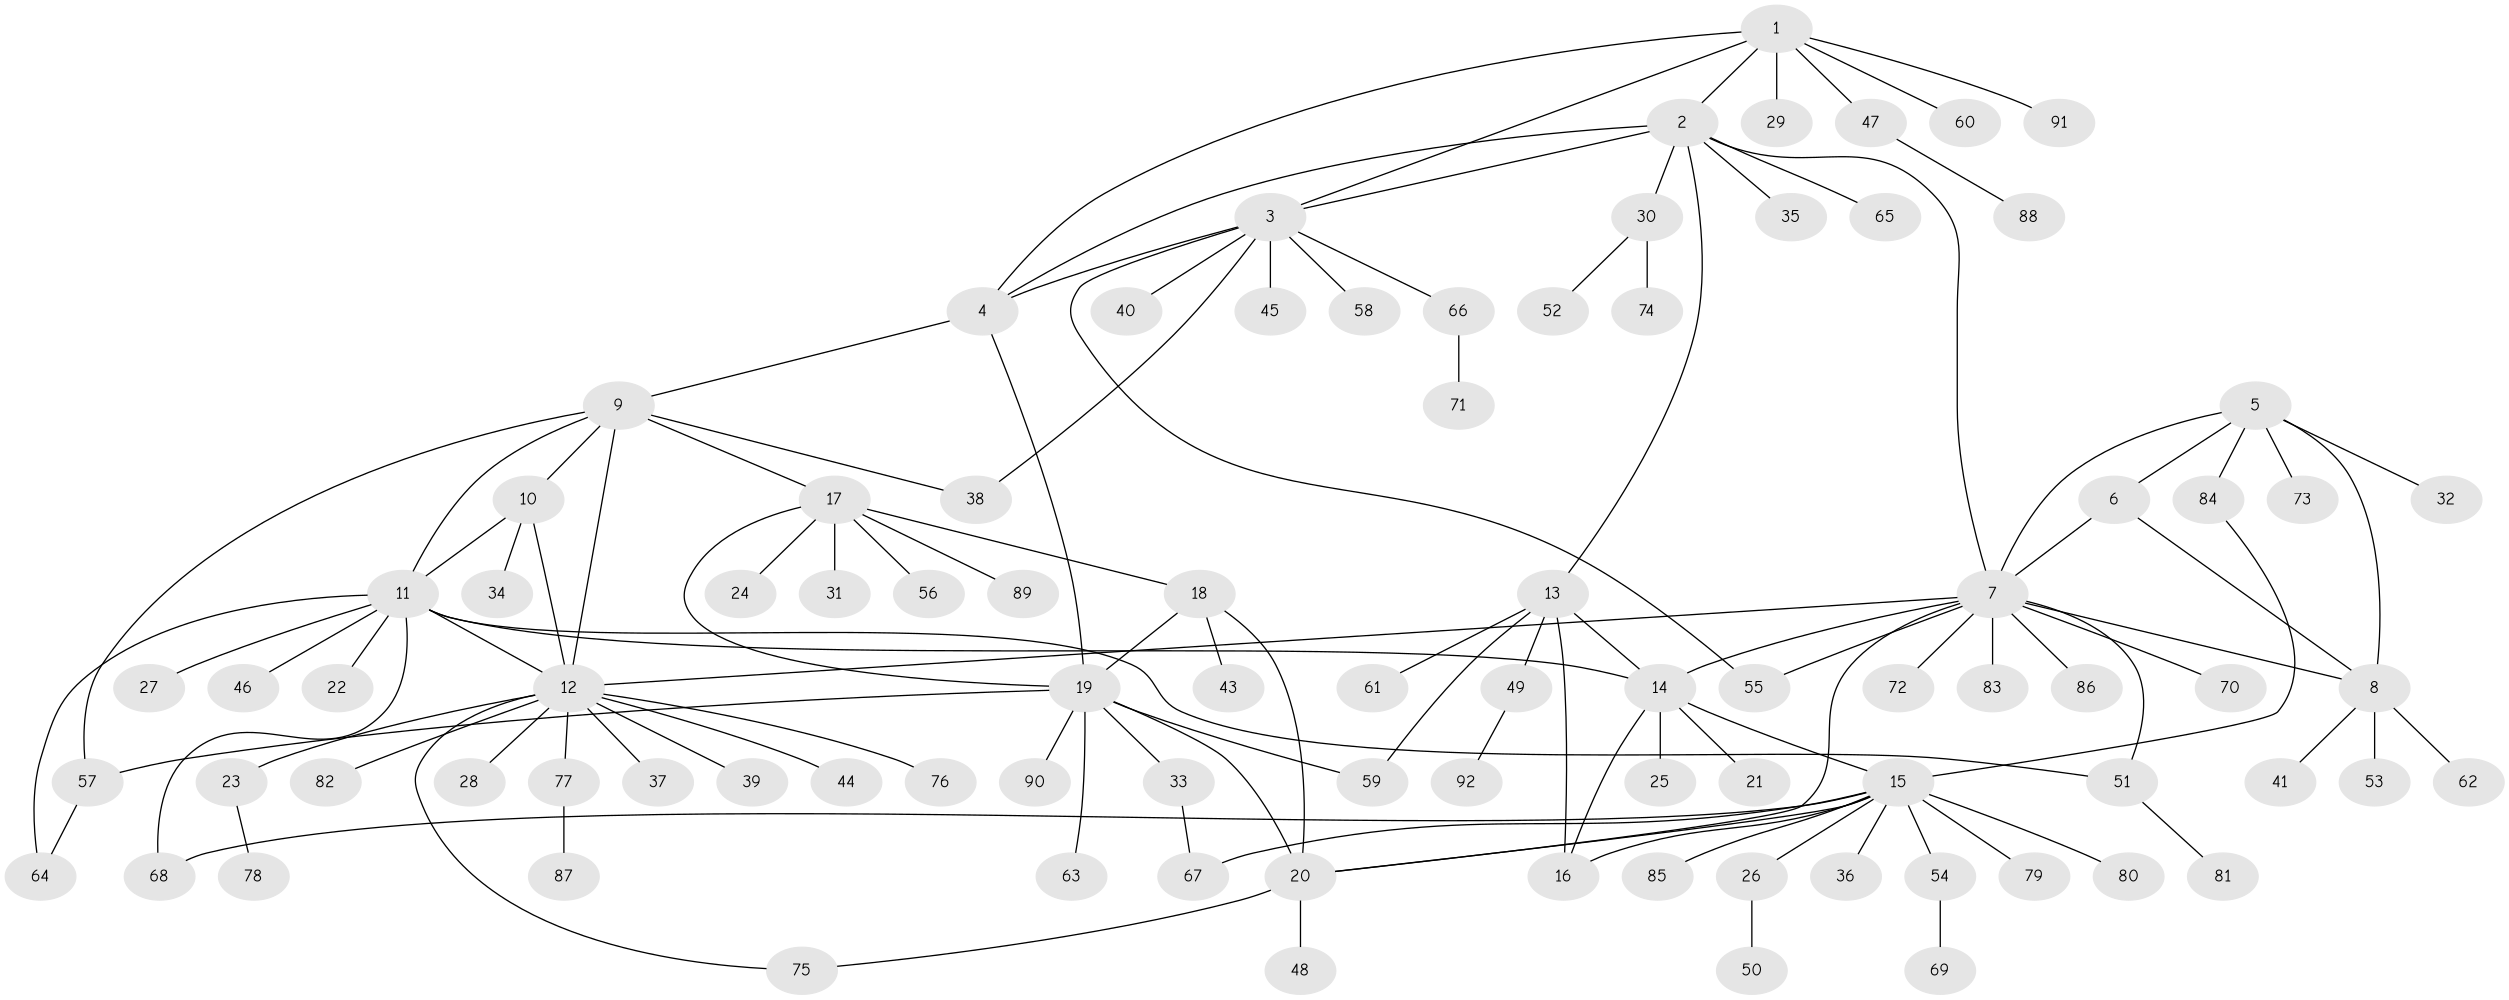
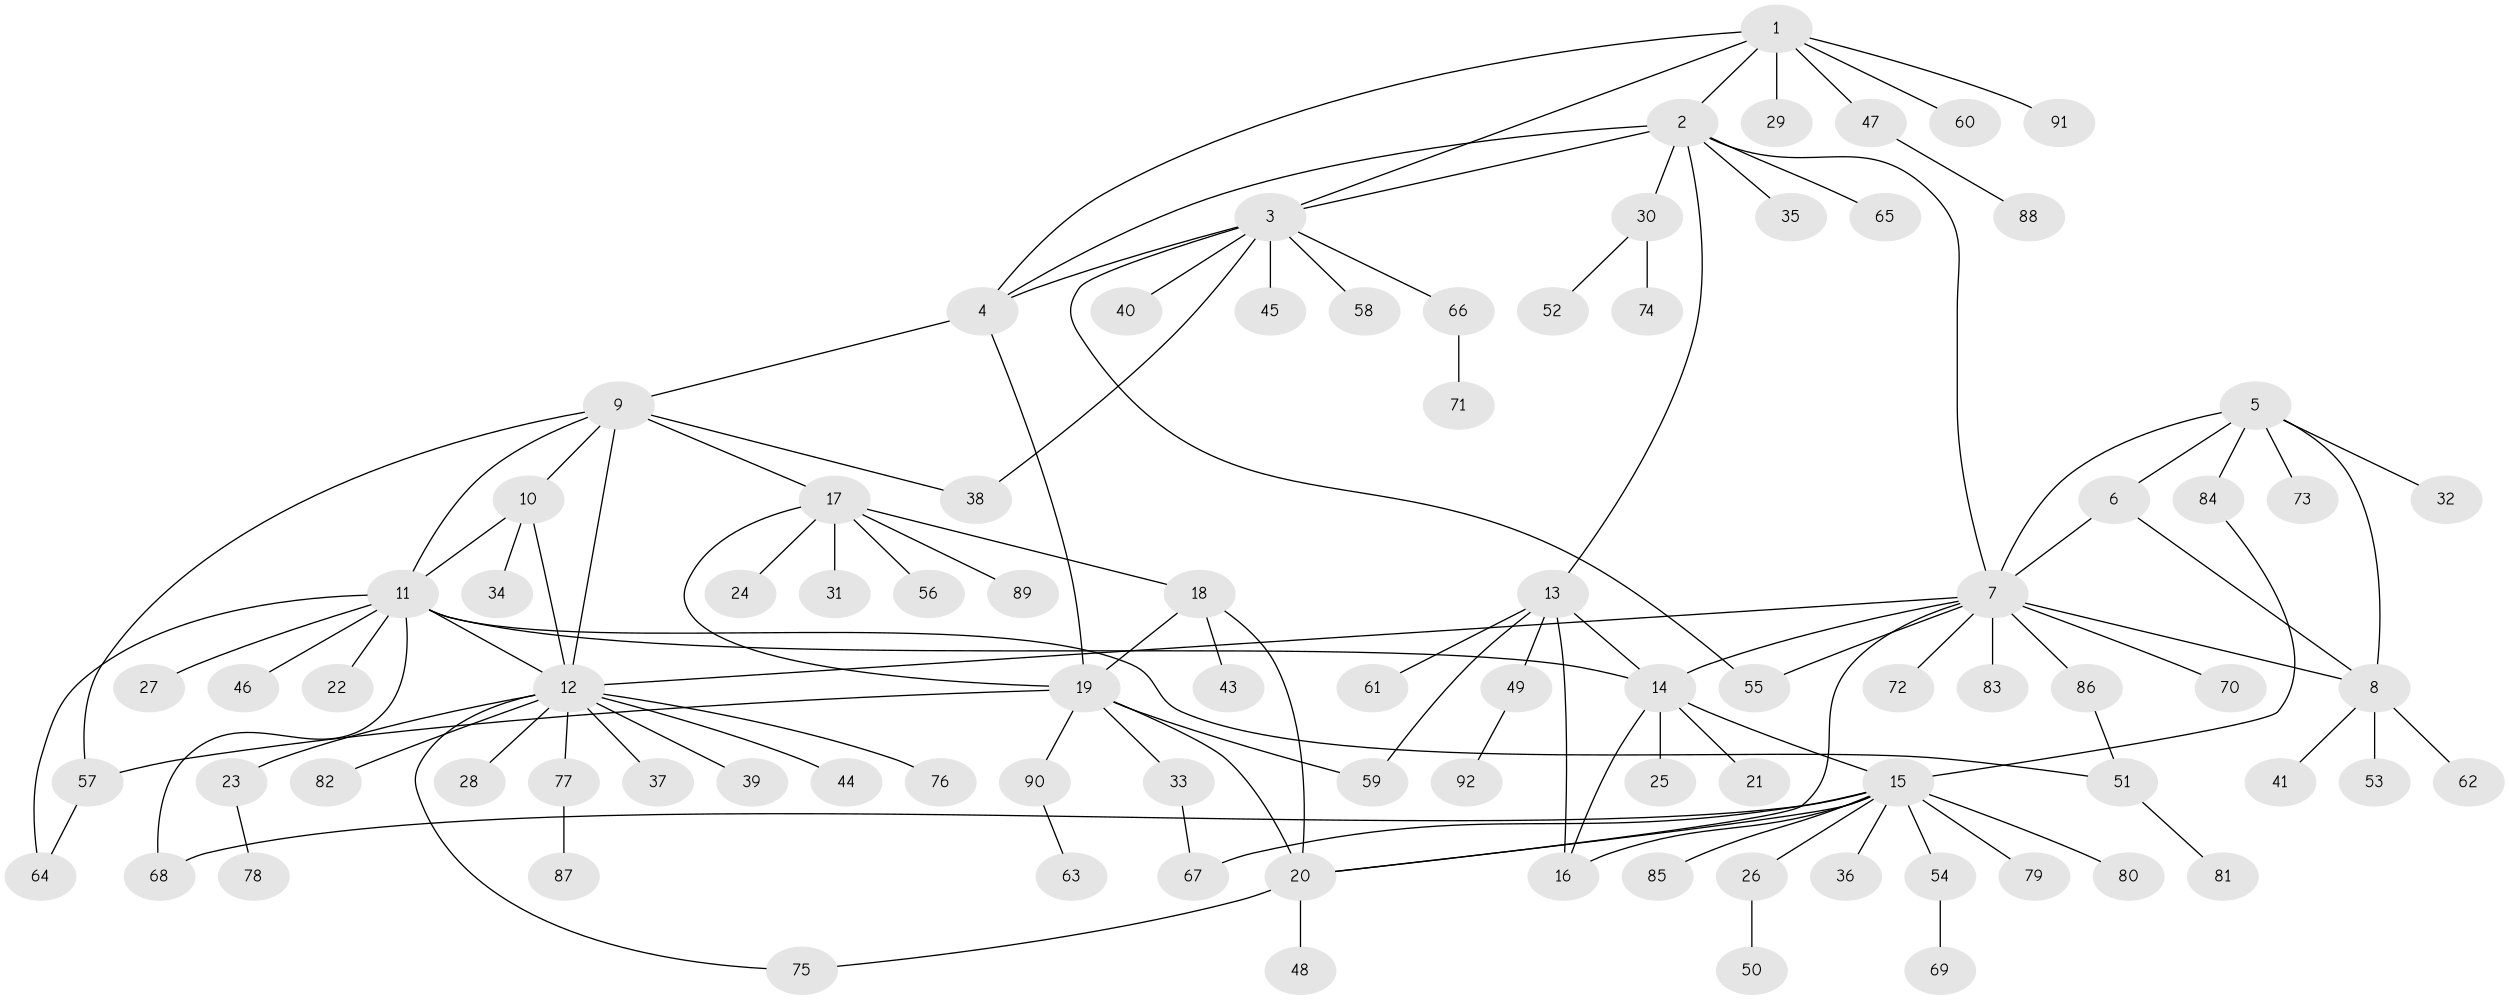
edge "7" -- "51": now "86" -- "51"
edge "19" -- "63": now "90" -- "63"
